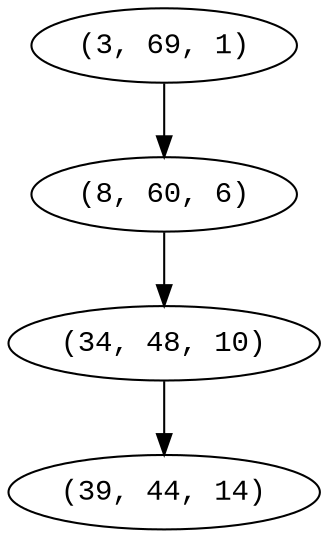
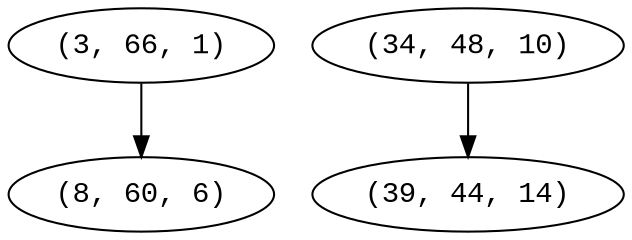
node "(3, 69, 1)": label "(3, 69, 1)" -> "(3, 66, 1)"
edge "(8, 60, 6)" -> "(34, 48, 10)": removed
